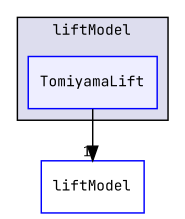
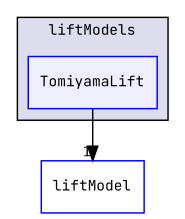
cluster "liftModel": label "liftModel" -> "liftModels"
